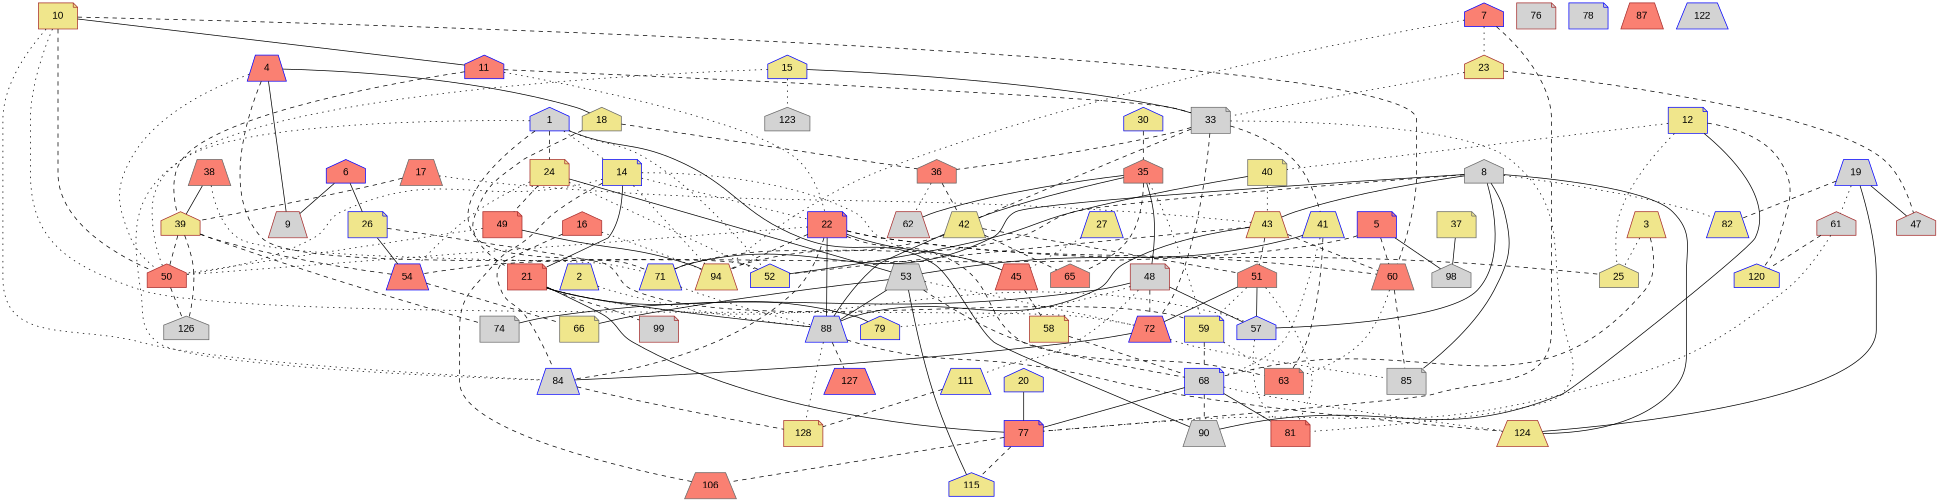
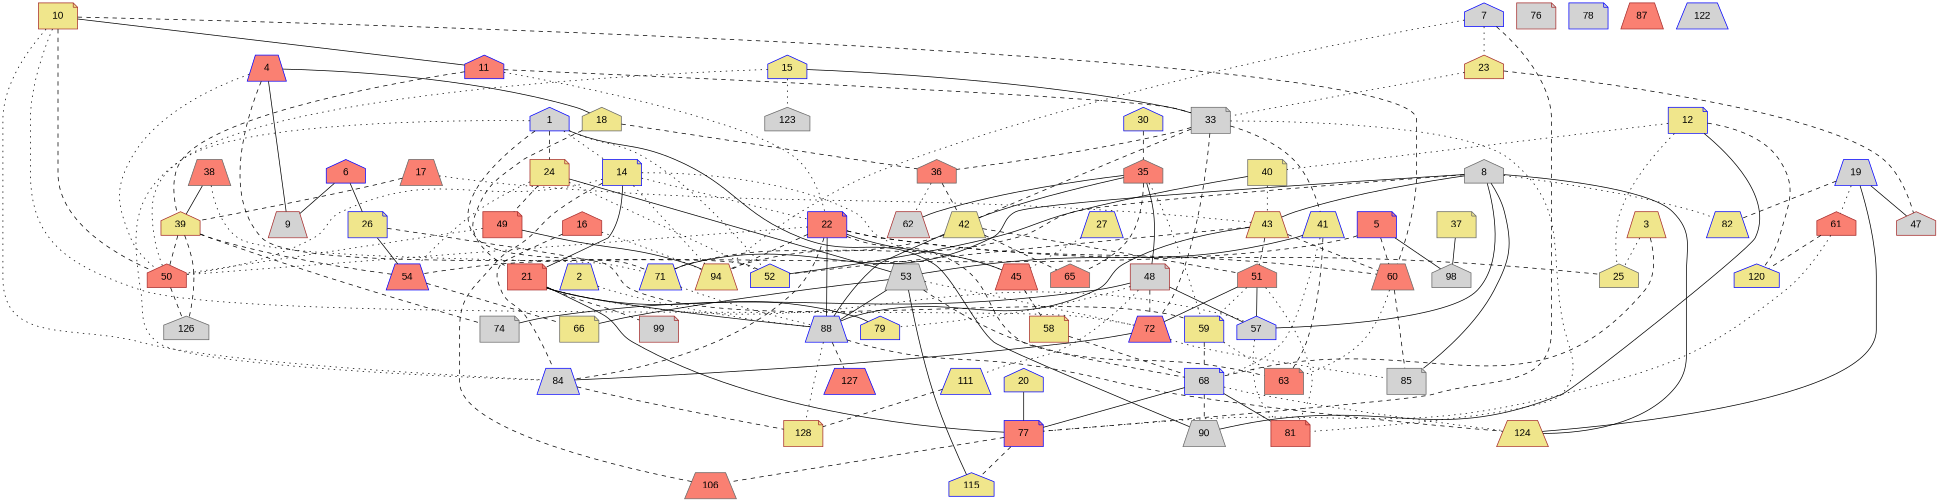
node "7": fillcolor salmon -> lightgrey
node "61": fillcolor lightgrey -> salmon
